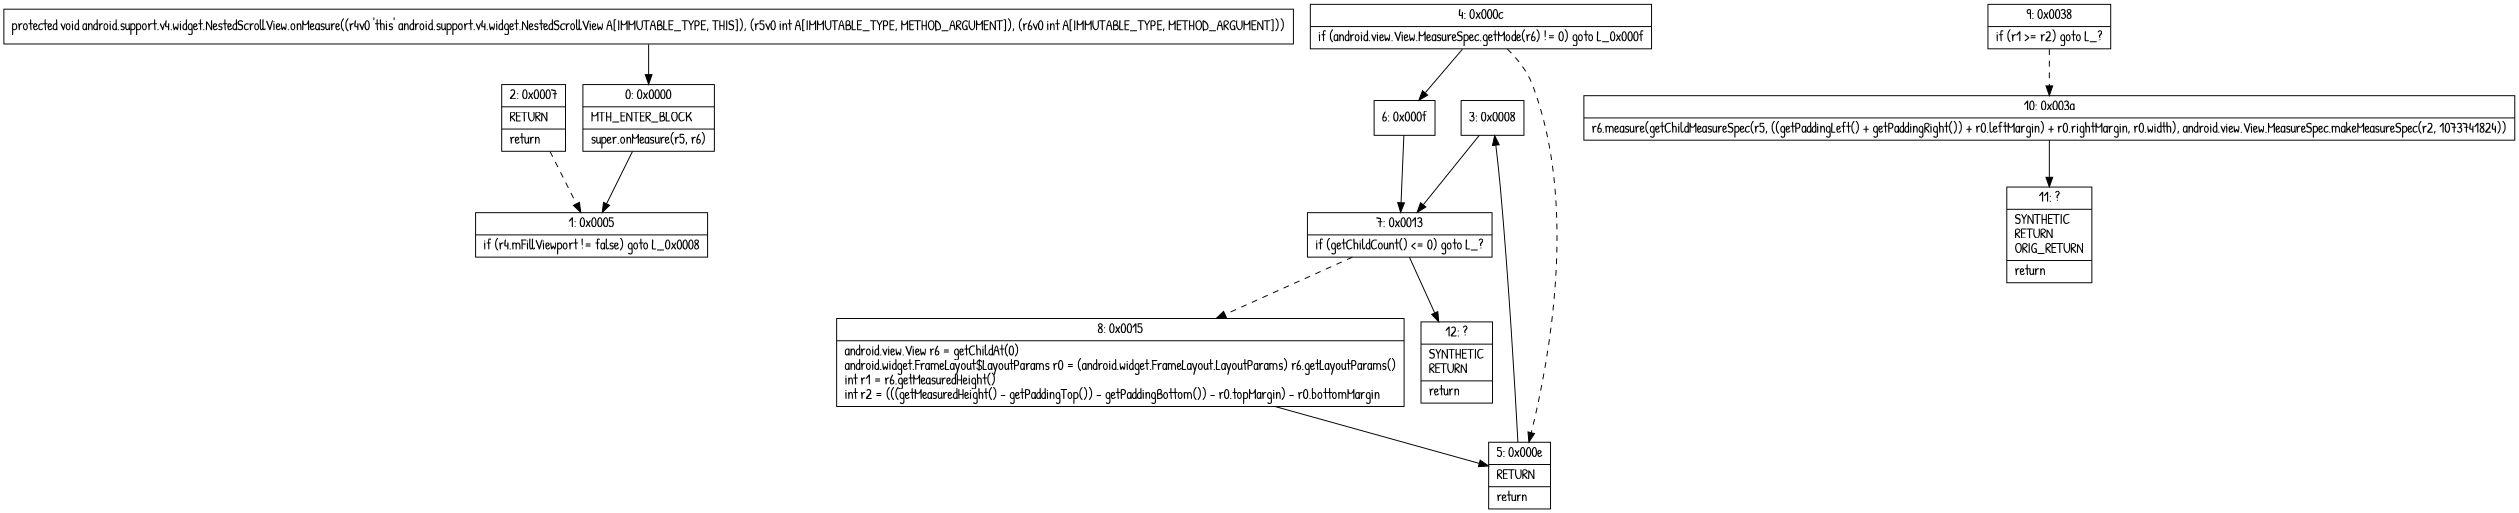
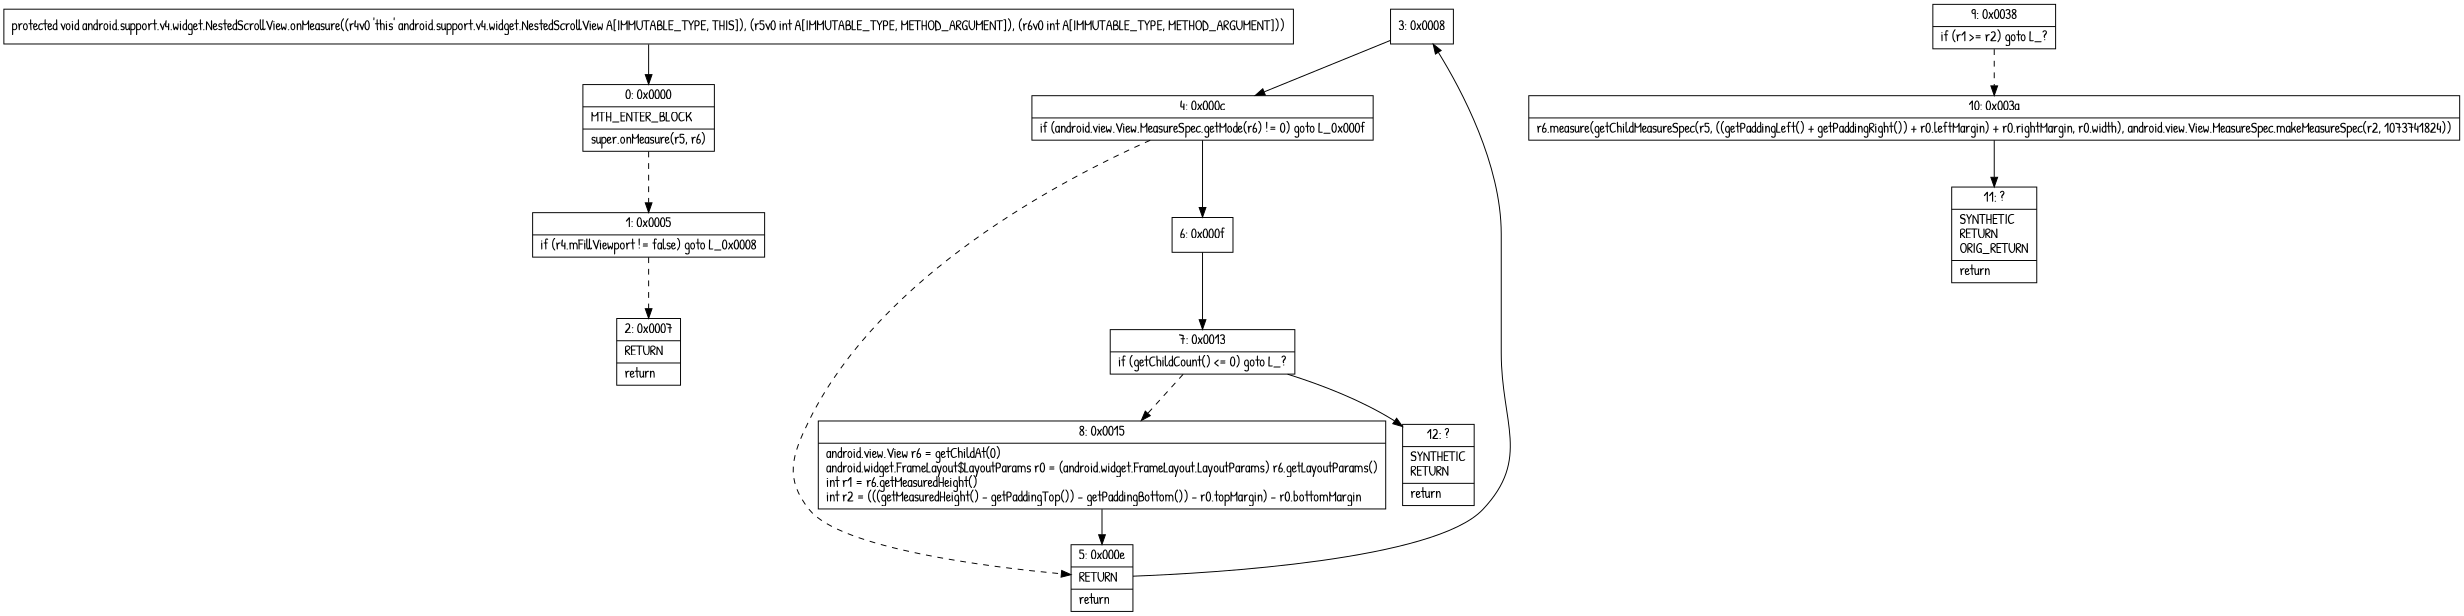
edge "3: 0x0008" -> "7: 0x0013": now "3: 0x0008" -> "4: 0x000c"
edge "2: 0x0007" -> "1: 0x0005": reversed
edge "0: 0x0000" -> "1: 0x0005": style solid -> dashed
